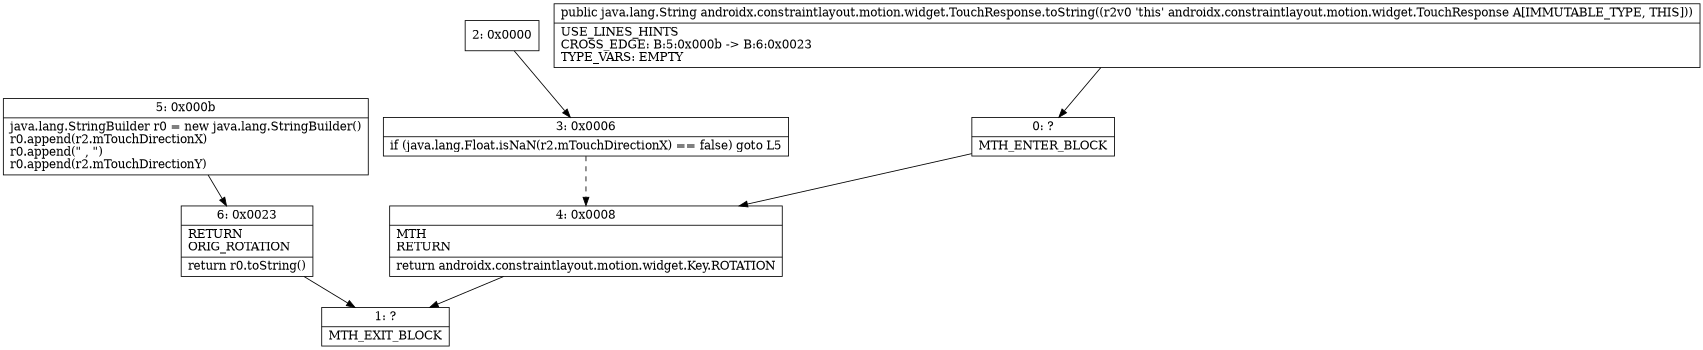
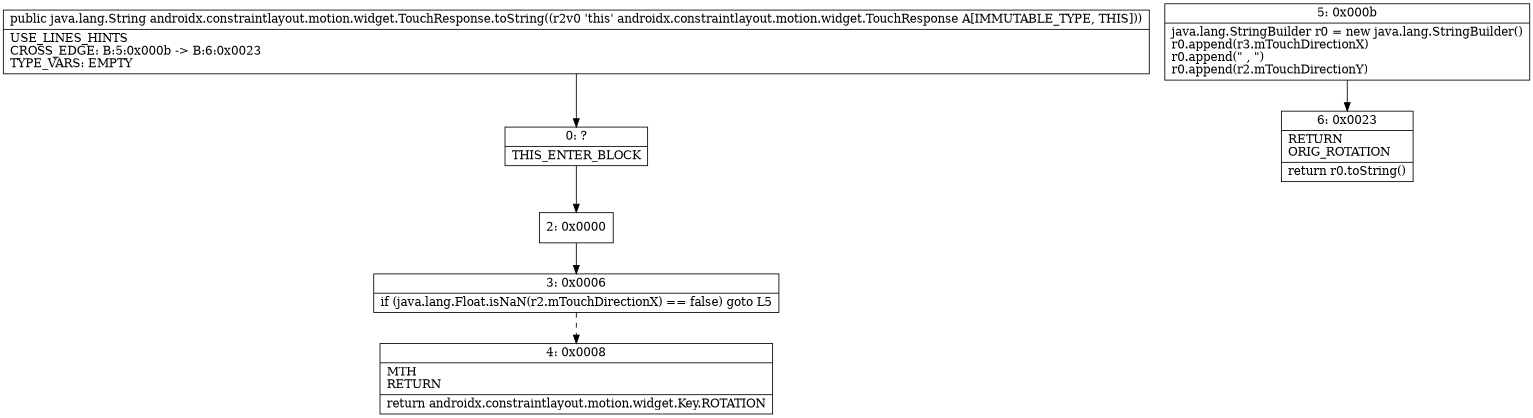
node "5: 0x000b": text "r0.append(r2.mTouchDirectionX)" -> "r0.append(r3.mTouchDirectionX)"
node "0: ?": text "MTH_ENTER_BLOCK" -> "THIS_ENTER_BLOCK"
edge "0: ?" -> "4: 0x0008": now "0: ?" -> "2: 0x0000"
node "1: ?": removed
